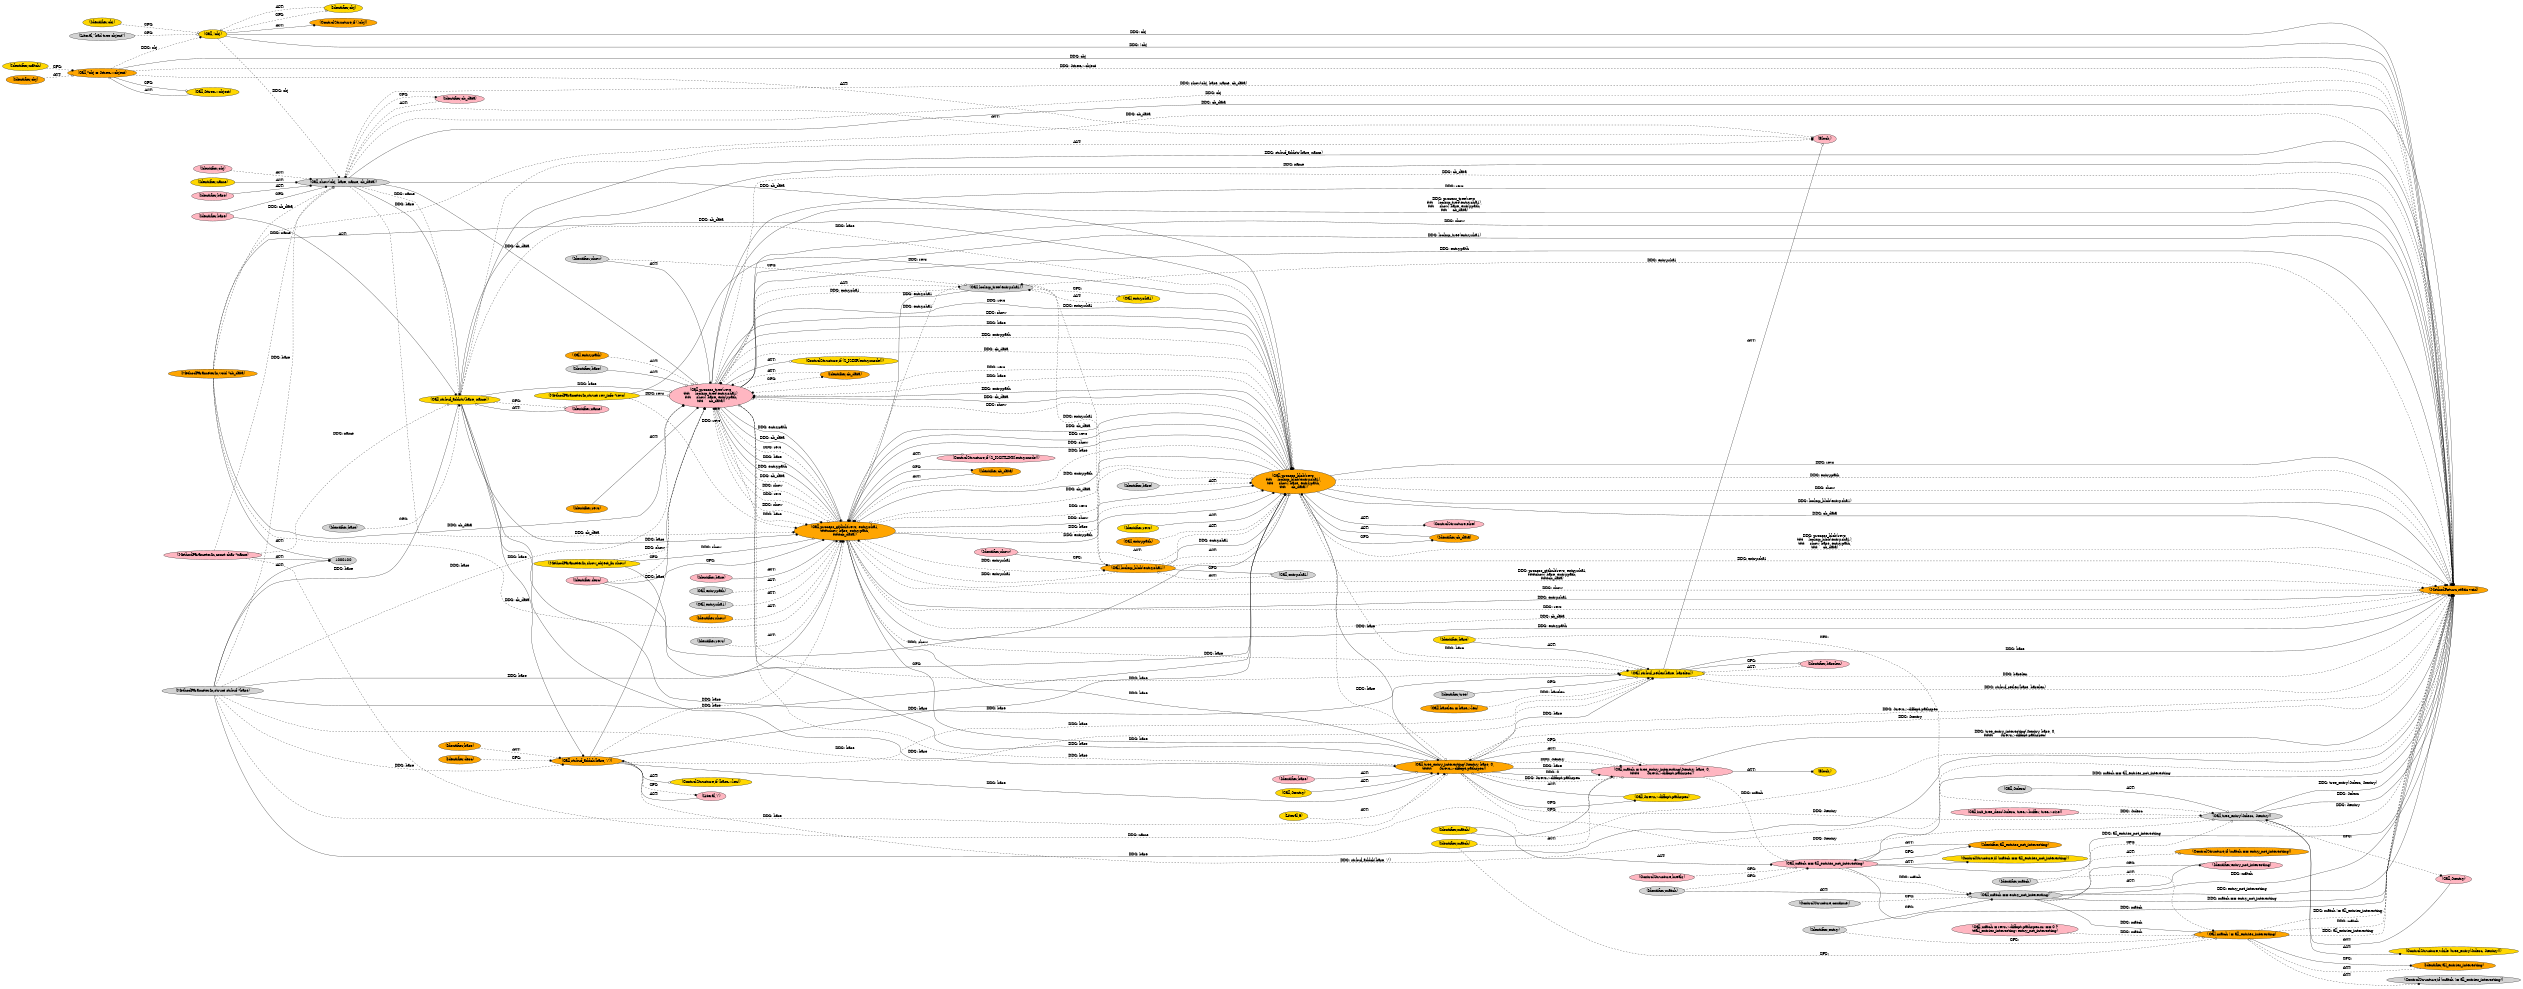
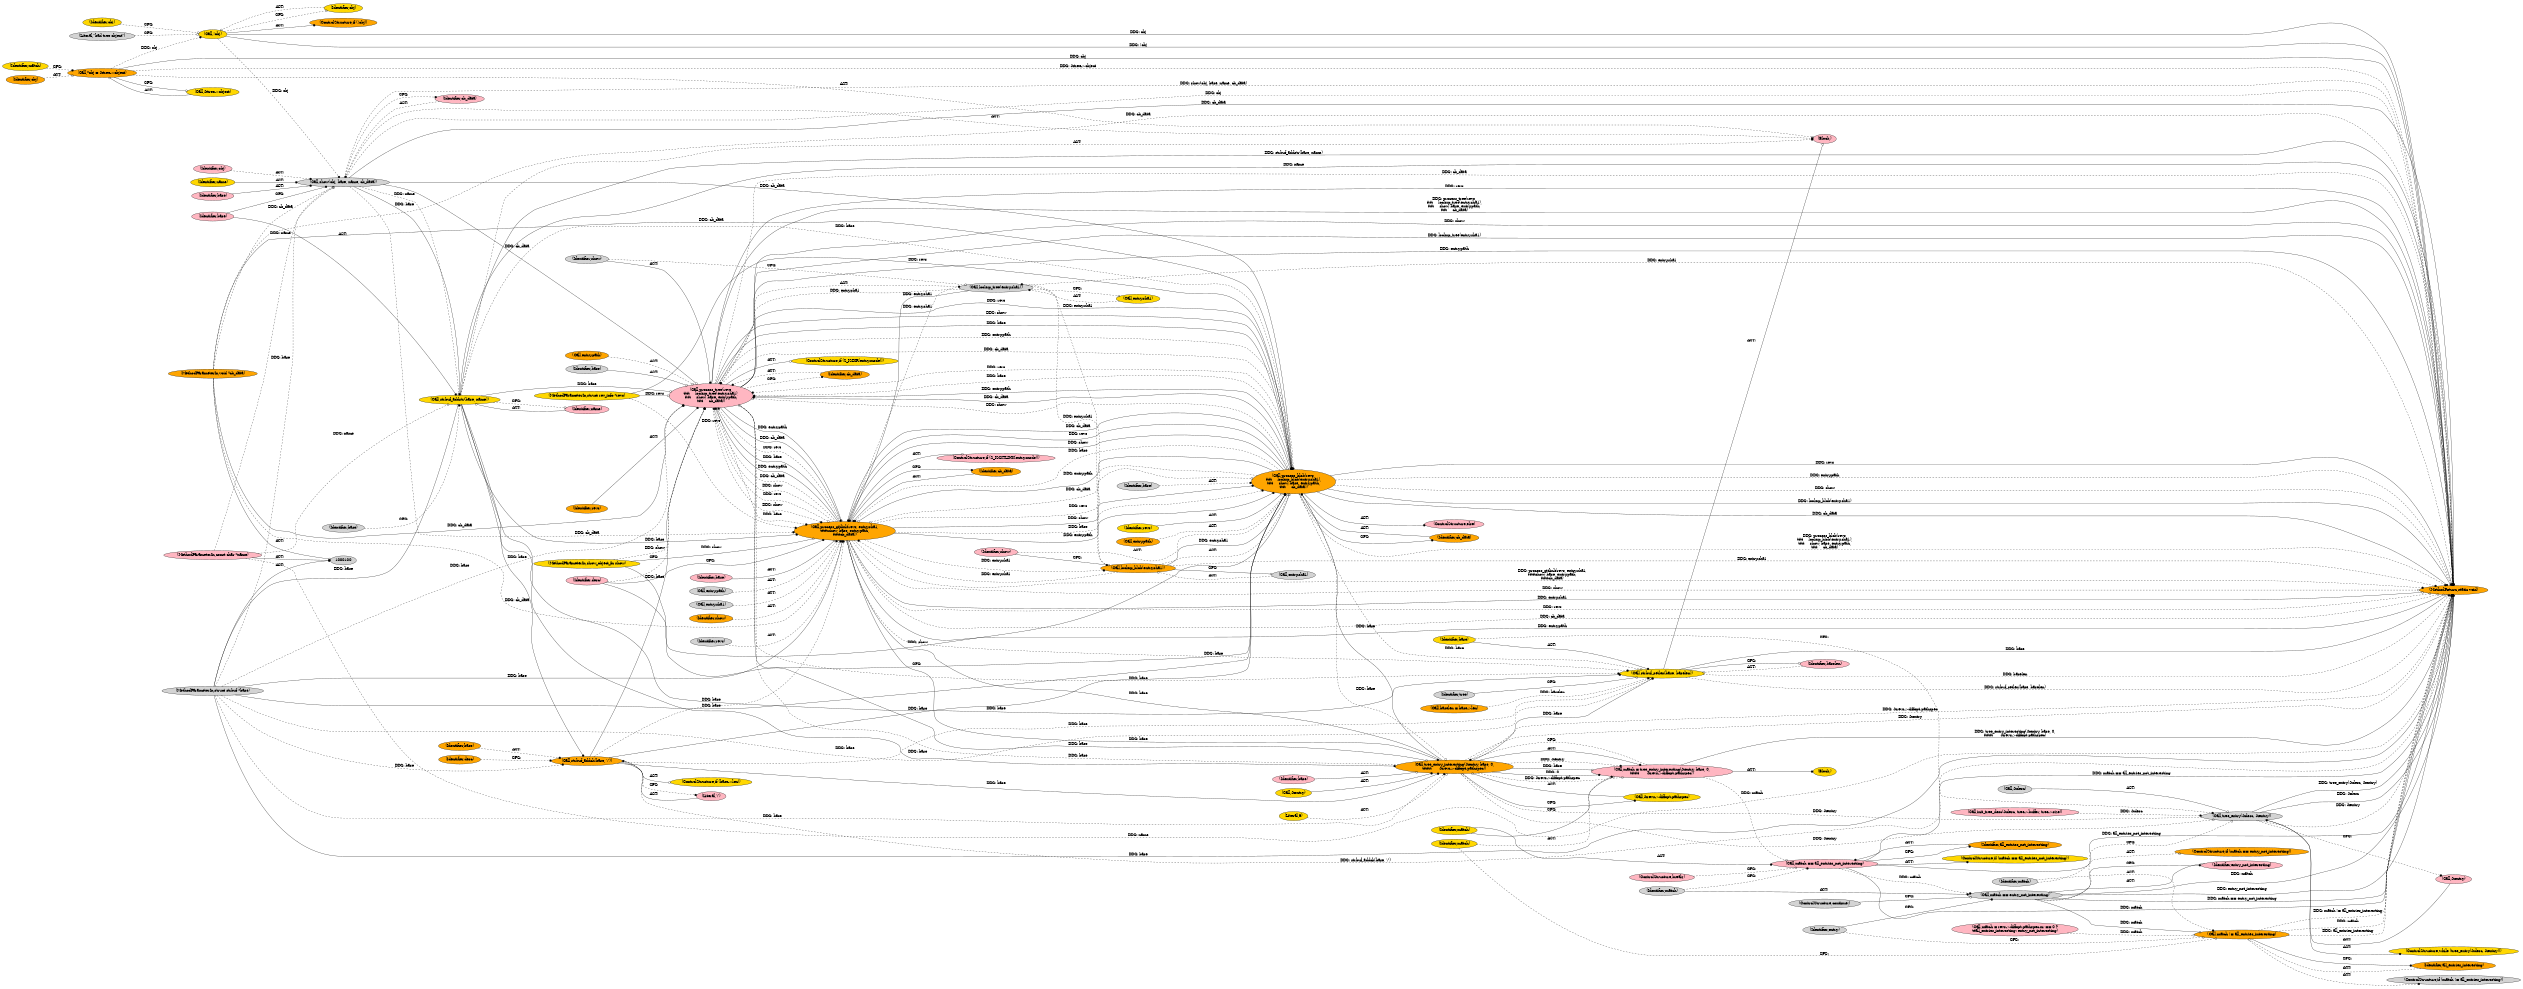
edge "(ControlStructure,continue;)" -> "(Call,match == entry_not_interesting)": style dashed -> solid
